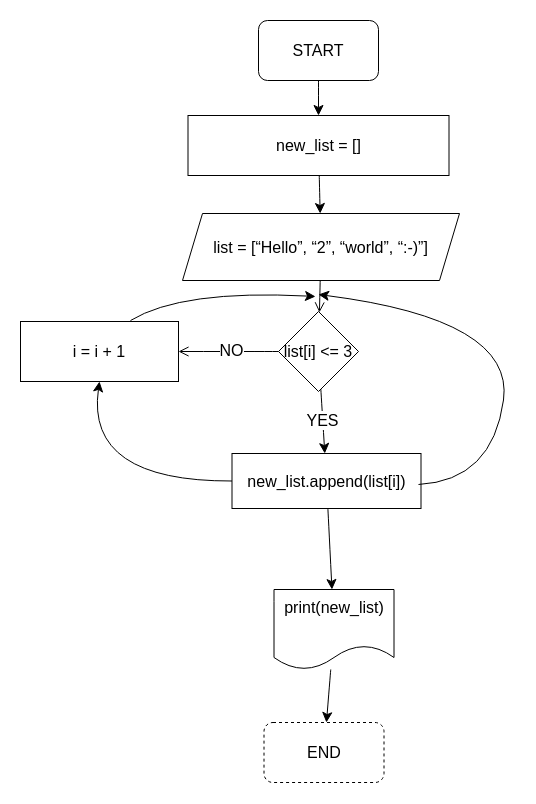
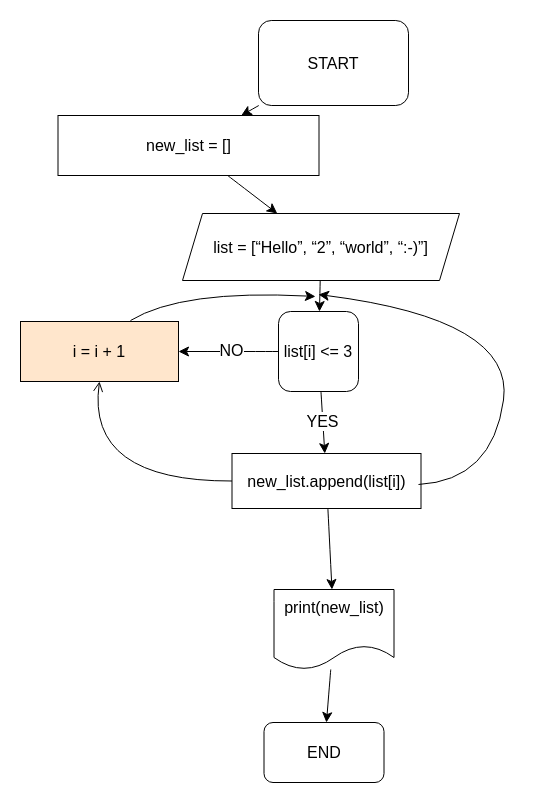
node "START": size 120x60 -> 150x85
node "new_list = []": moved (319, 146) -> (189, 146)
edge "list = [“Hello”, “2”, “world”, “:-)”]" -> "list[i] <= 3": arrowhead open -> classic
node "i = i + 1": fillcolor #ffffff -> #ffe6cc
edge "list[i] <= 3" -> "i = i + 1": arrowhead open -> classic
node "list[i] <= 3": shape diamond -> rounded rectangle
edge "new_list.append(list[i])" -> "i = i + 1": arrowhead classic -> open
node "END": style dashed -> solid
